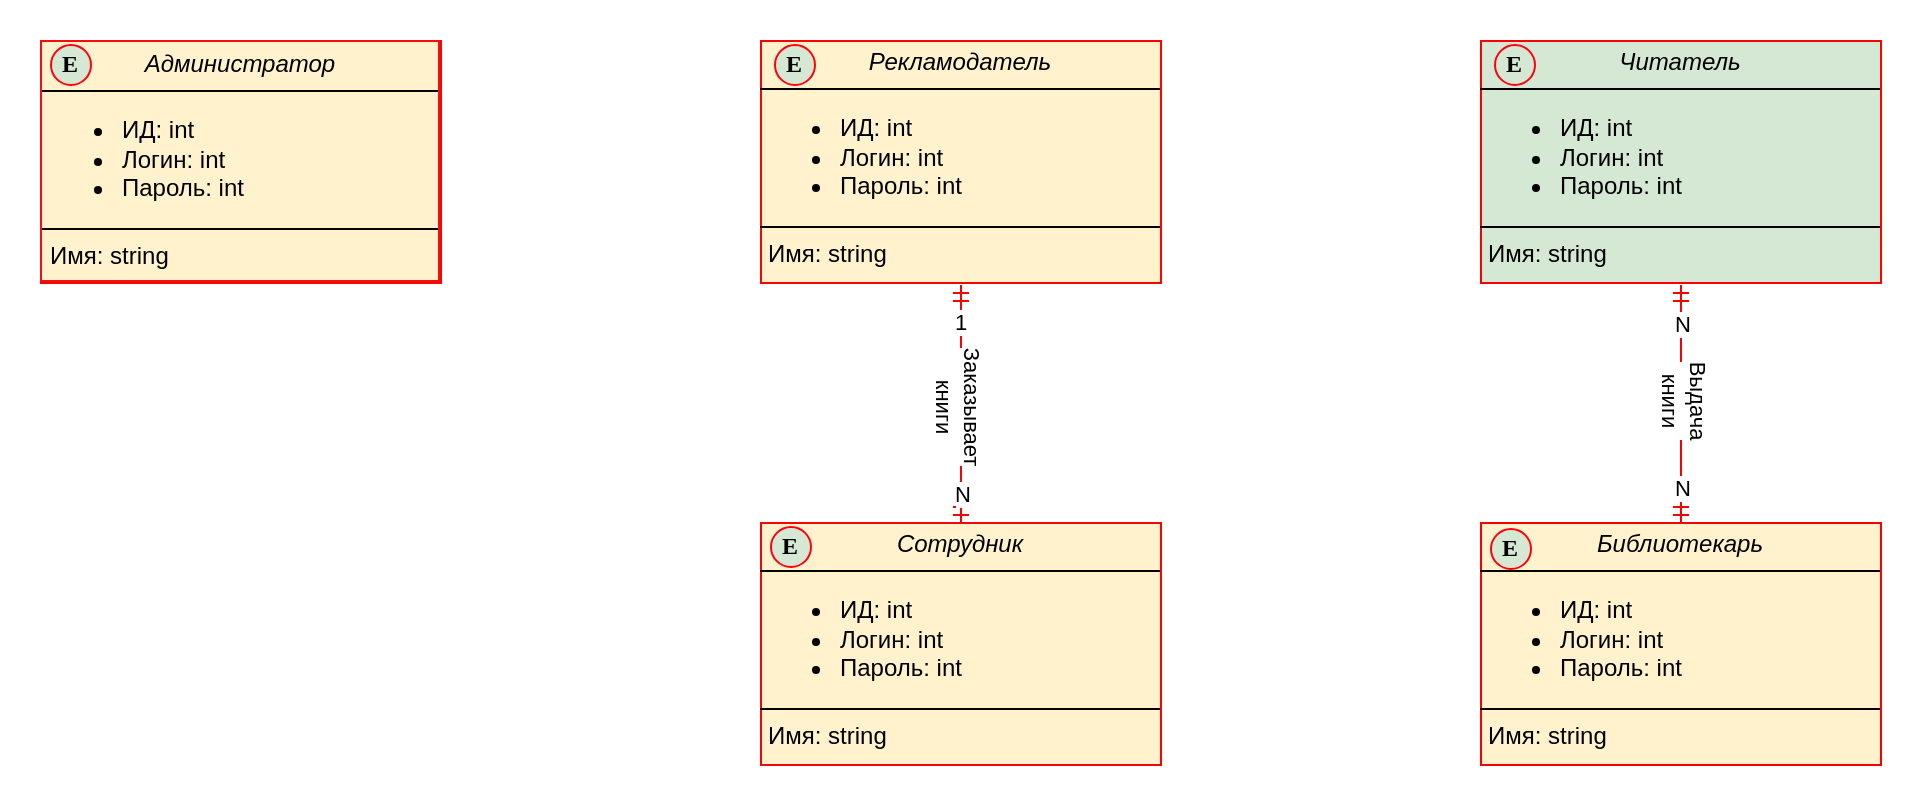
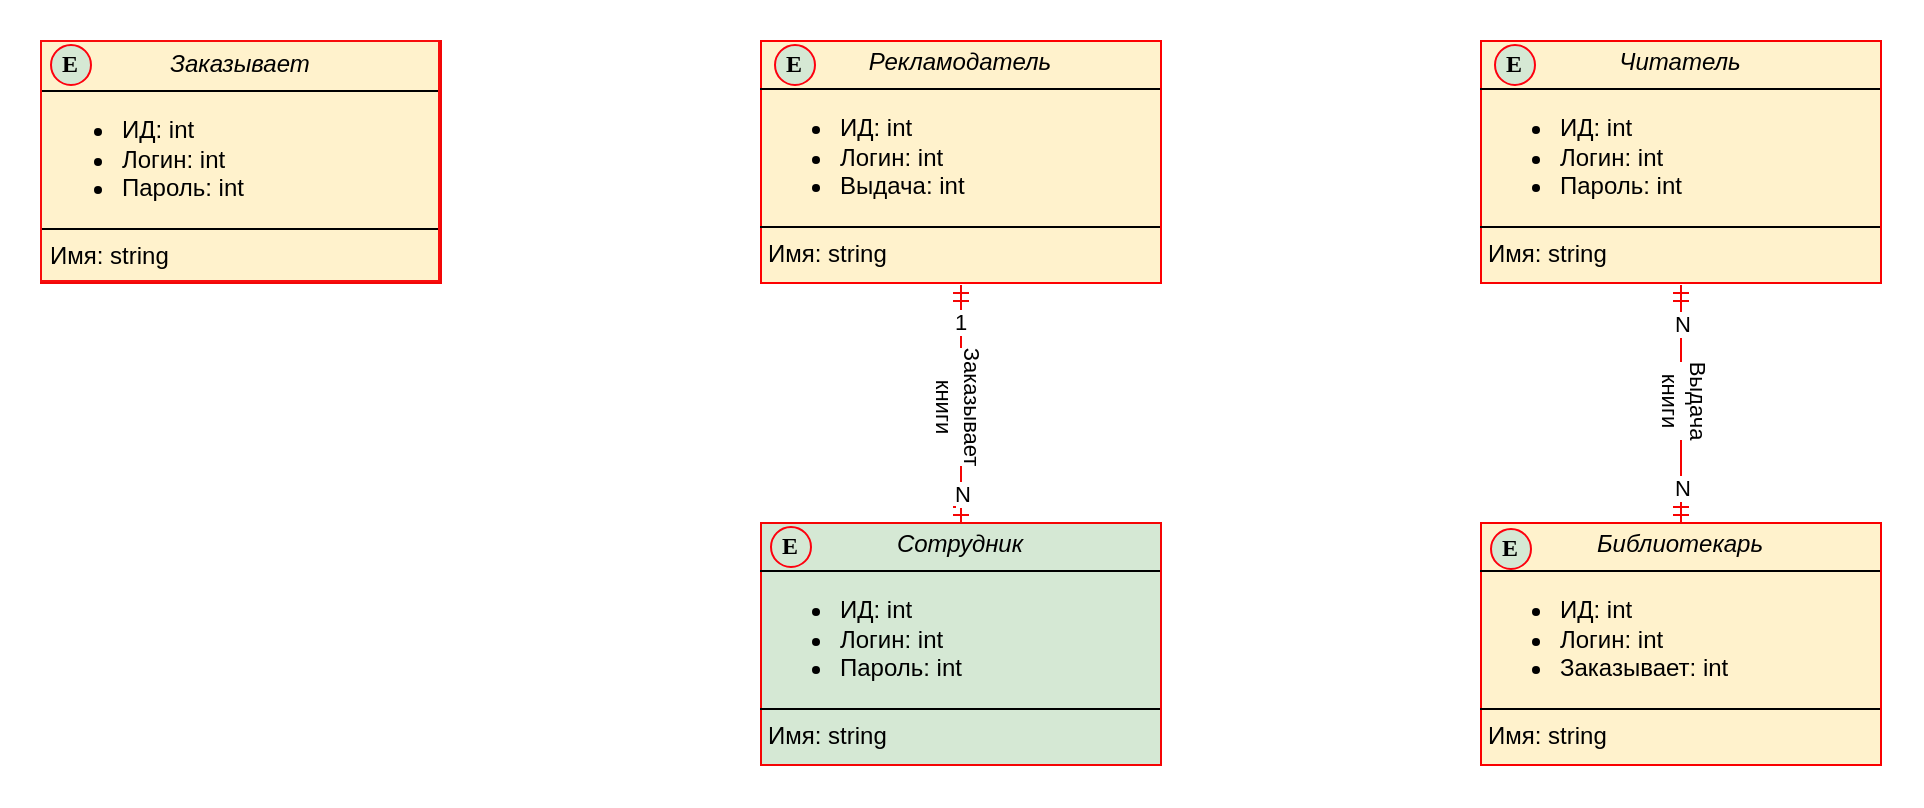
node "Администратор ИД: int Логин: int Пароль: int Имя: string": label "Администратор ИД: int Логин: int Пароль: int Имя: string" -> "Заказывает ИД: int Логин: int Пароль: int Имя: string"
node "Рекламодатель ИД: int Логин: int Пароль: int Имя: string": label "Рекламодатель ИД: int Логин: int Пароль: int Имя: string" -> "Рекламодатель ИД: int Логин: int Выдача: int Имя: string"
node "Читатель ИД: int Логин: int Пароль: int Имя: string": fillcolor #d5e8d4 -> #fff2cc
node "Библиотекарь ИД: int Логин: int Пароль: int Имя: string": label "Библиотекарь ИД: int Логин: int Пароль: int Имя: string" -> "Библиотекарь ИД: int Логин: int Заказывает: int Имя: string"
node "Сотрудник ИД: int Логин: int Пароль: int Имя: string": fillcolor #fff2cc -> #d5e8d4
